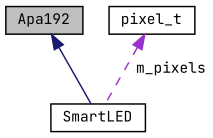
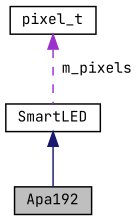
edge "SmartLED" -> "Apa192": reversed
